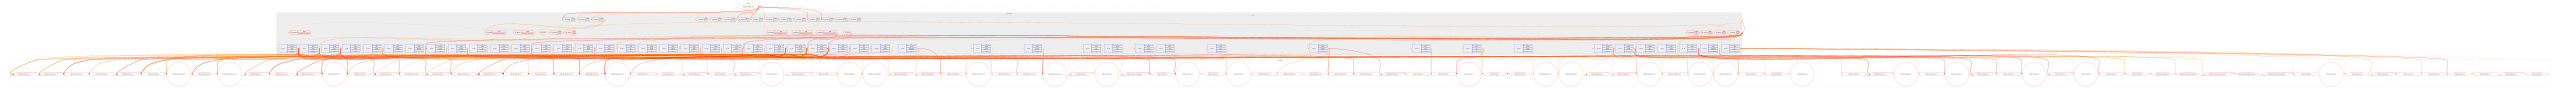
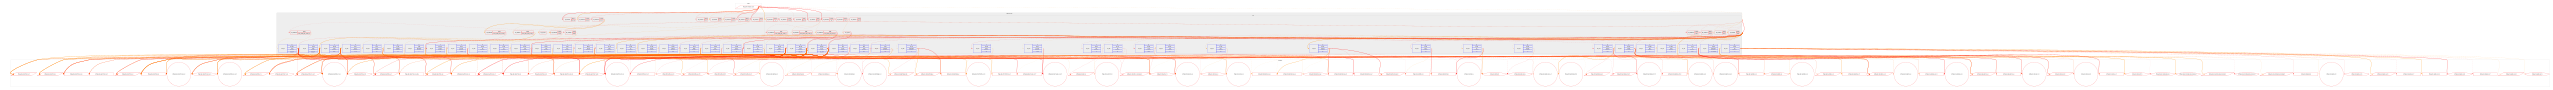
node "portage://dev-libs/openssl-1.1.1n": added
